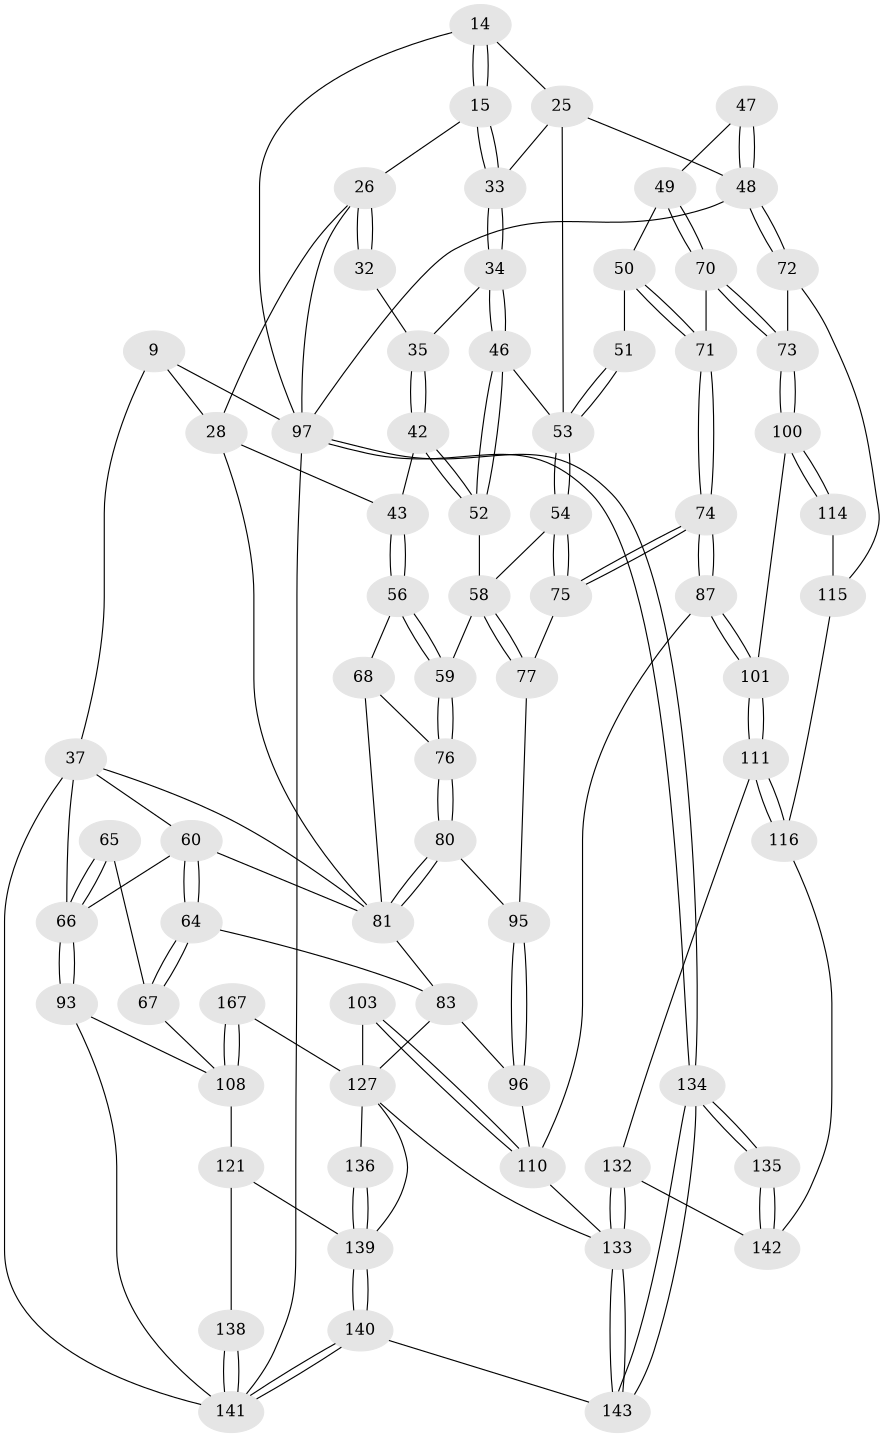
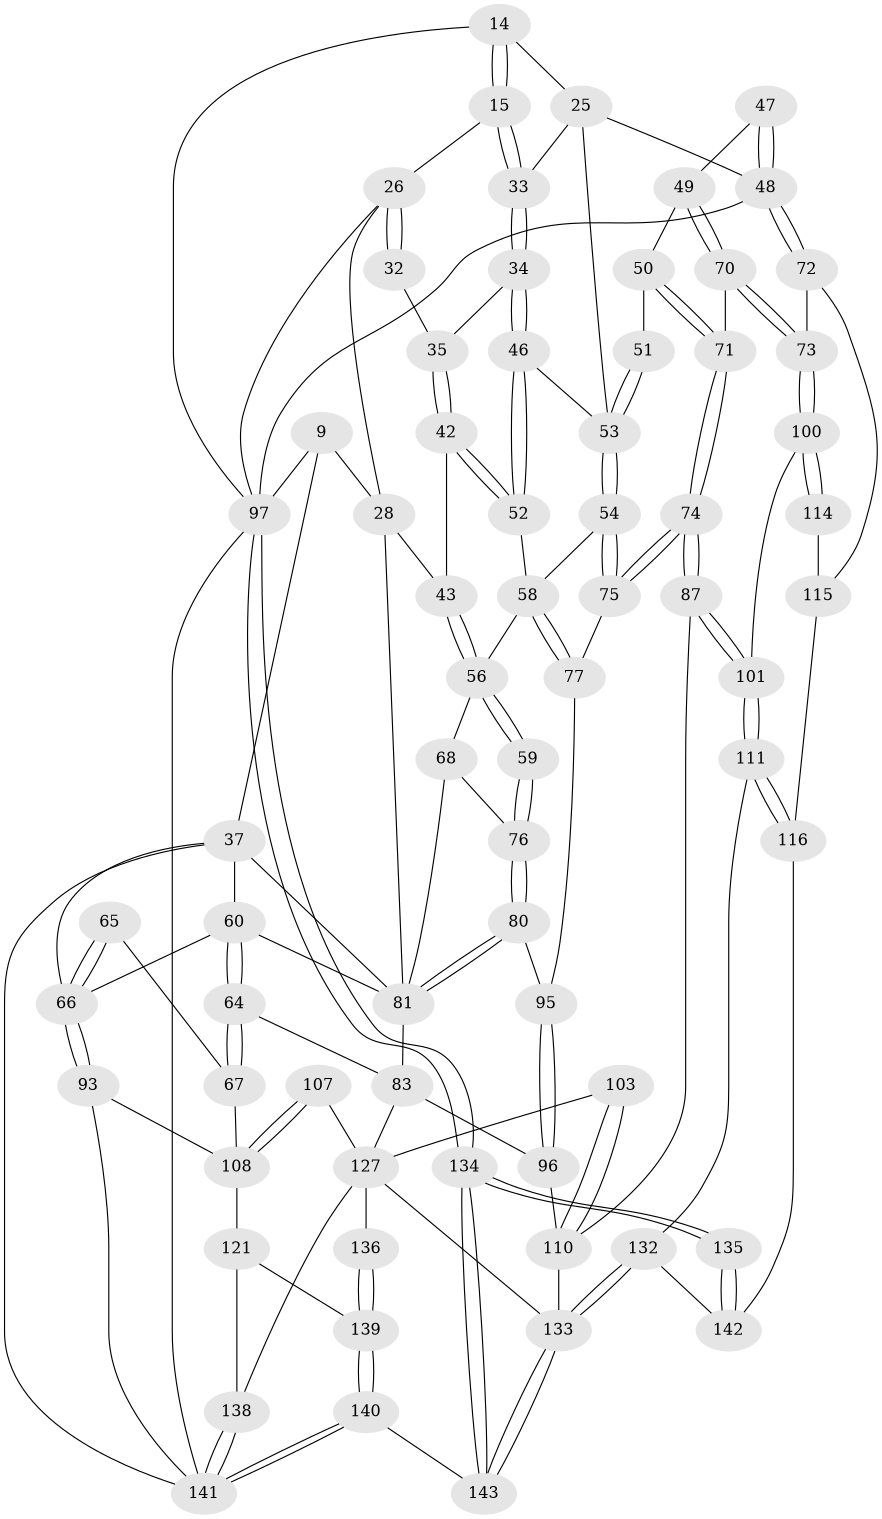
edge "58" -- "59": now "58" -- "56"
node "167": label "167" -> "107"
edge "127" -- "139": now "127" -- "138"
